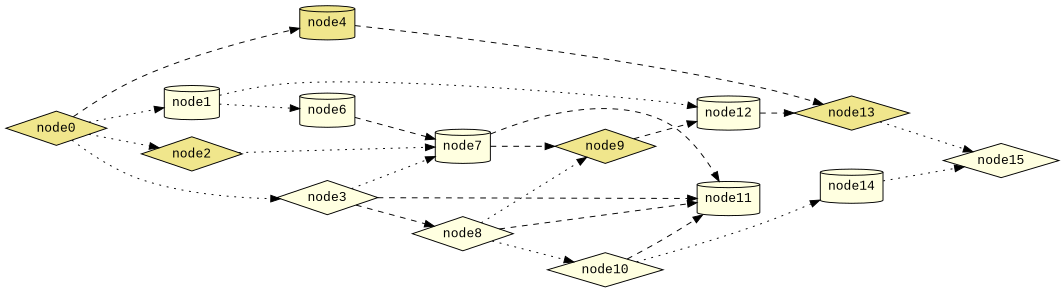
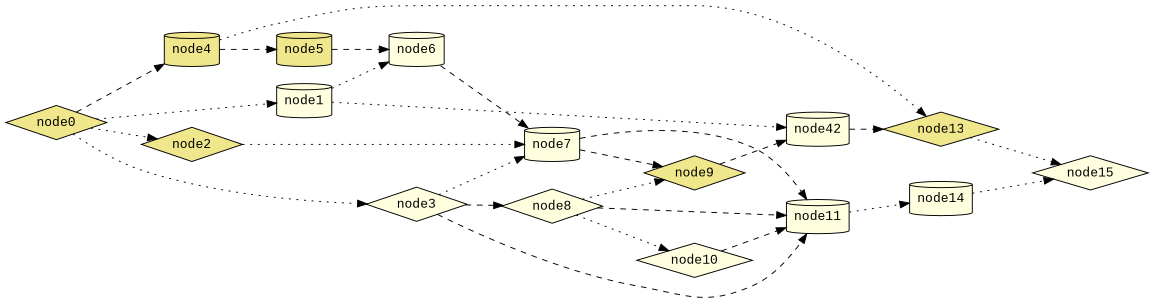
node "node5": added
edge "node4" -> "node13": style dashed -> dotted
node "node12": label "node12" -> "node42"
edge "node10" -> "node14": now "node11" -> "node14"
